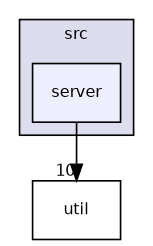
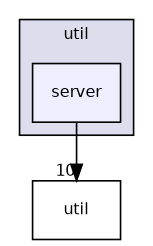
cluster "src": label "src" -> "util"
